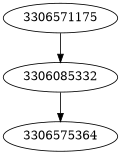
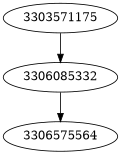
node "3306571175": label "3306571175" -> "3303571175"
node "3306575364": label "3306575364" -> "3306575564"
